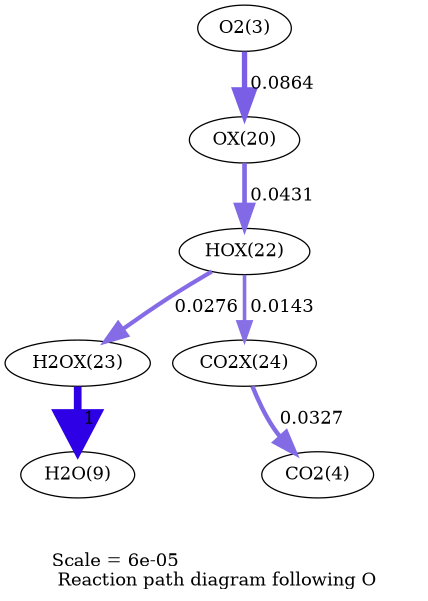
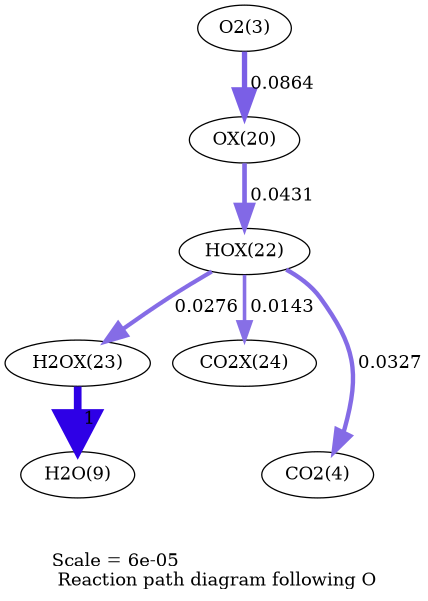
edge "CO2X(24)" -> "CO2(4)": now "HOX(22)" -> "CO2(4)"
